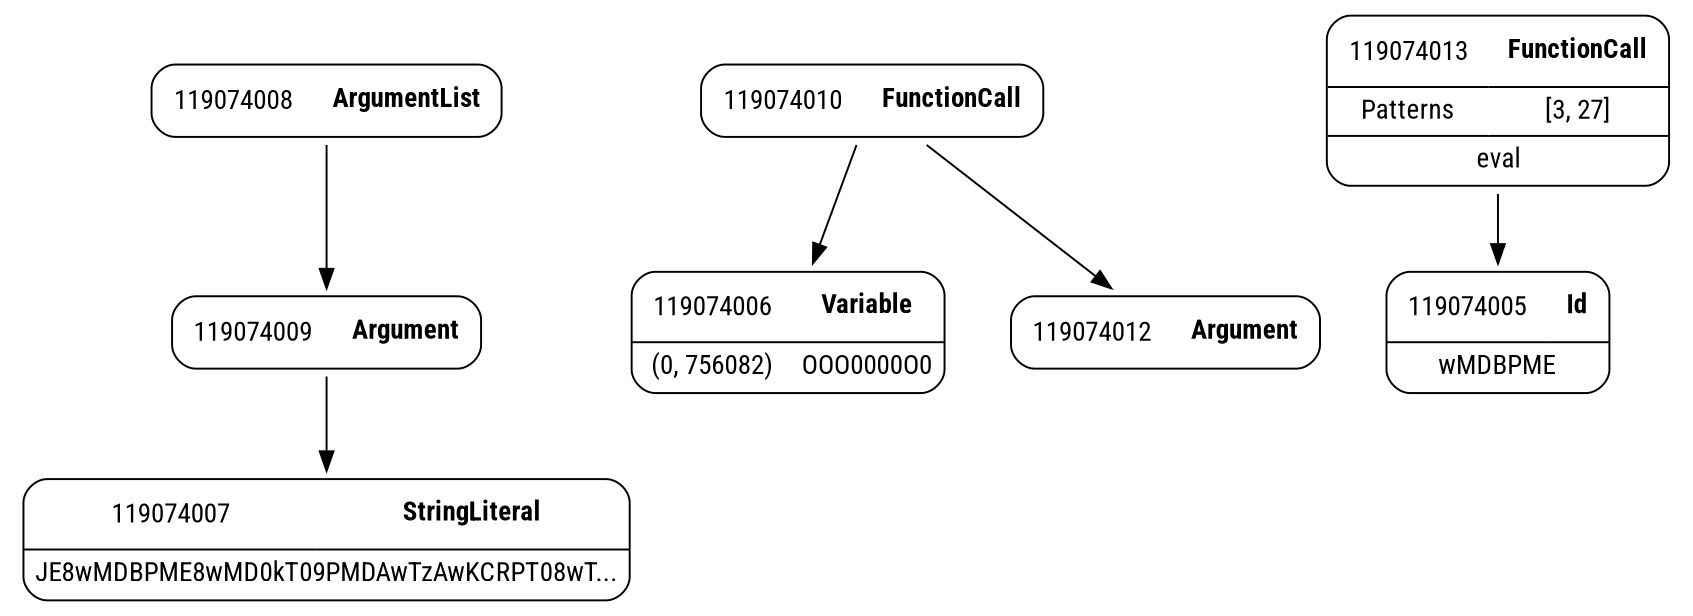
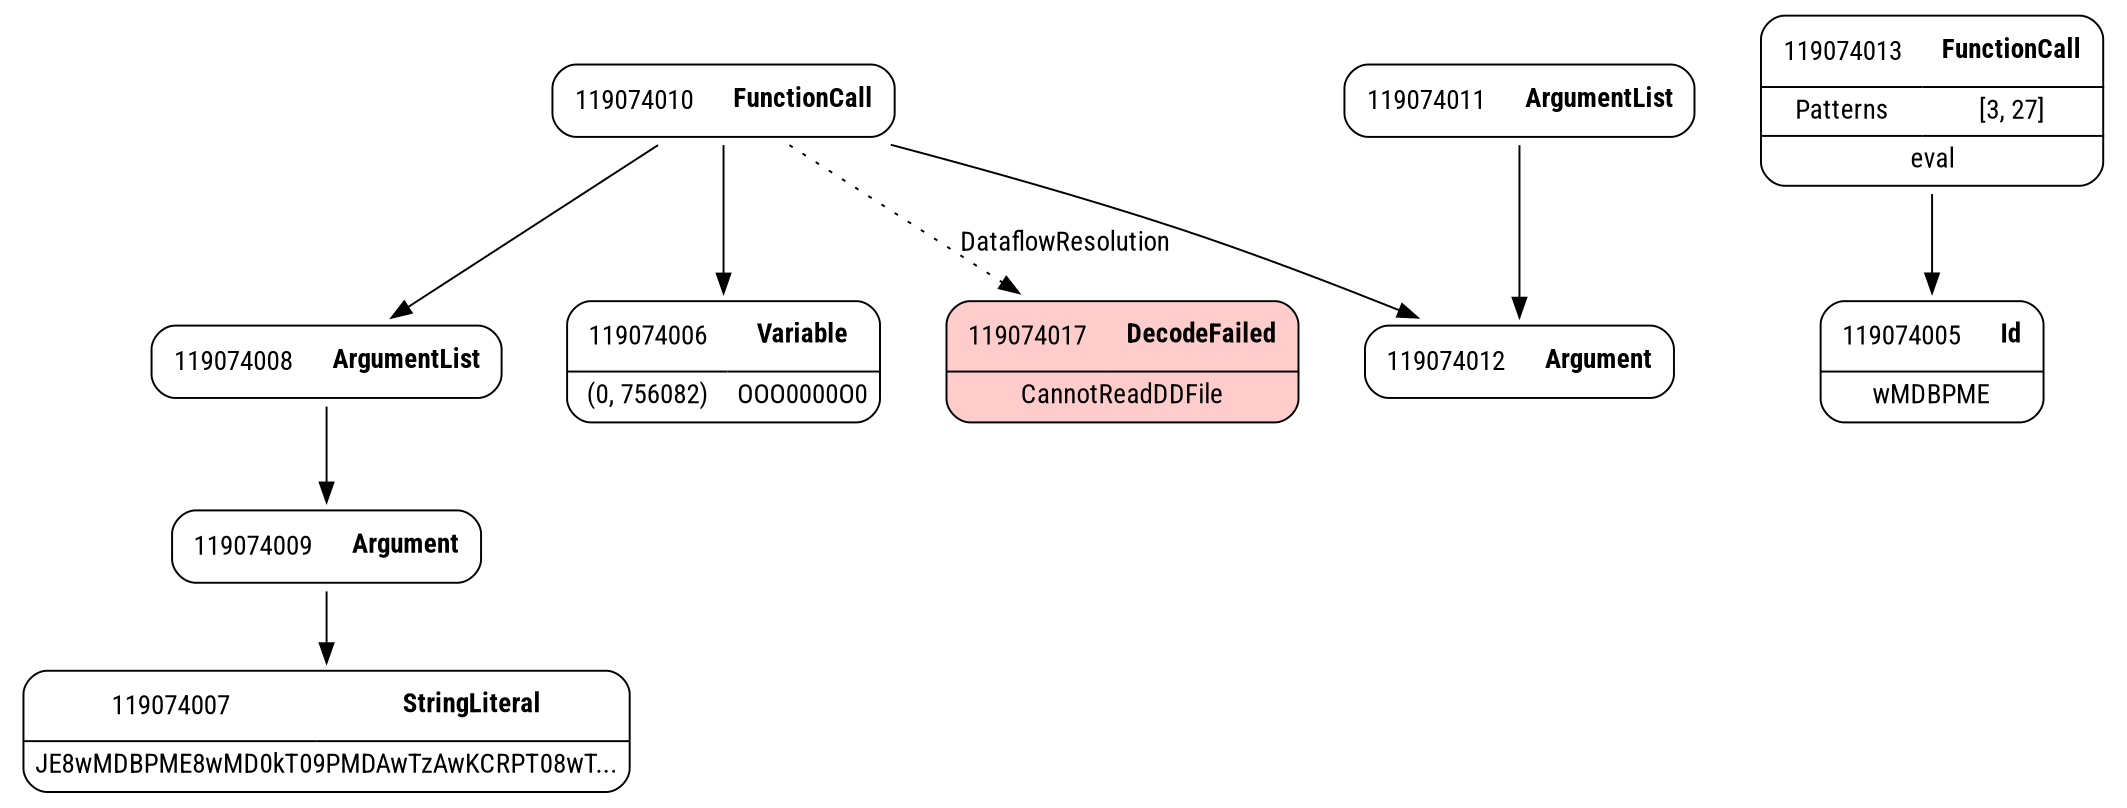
node "119074011": added
edge "119074010" -> "119074008": added
node "119074017": added
